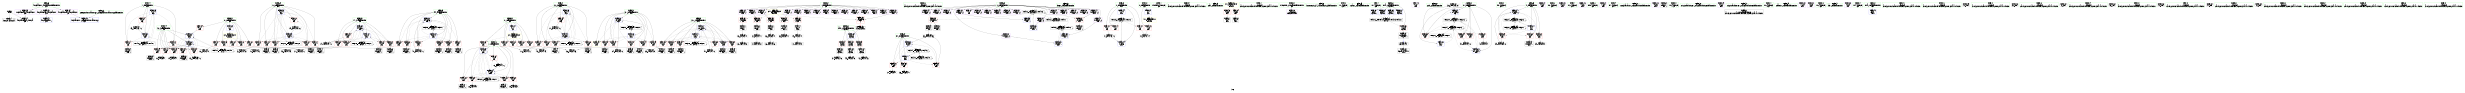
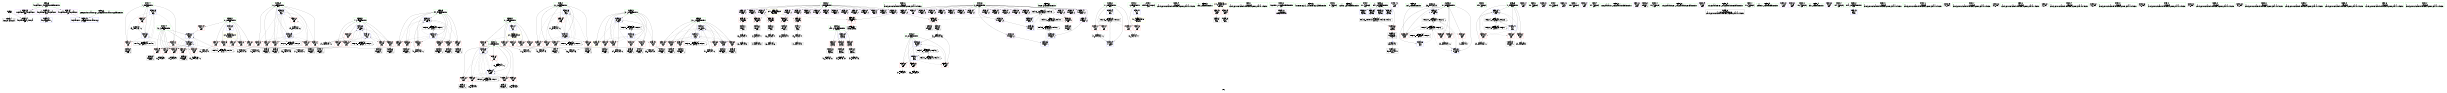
node "NodeID: 128": added
